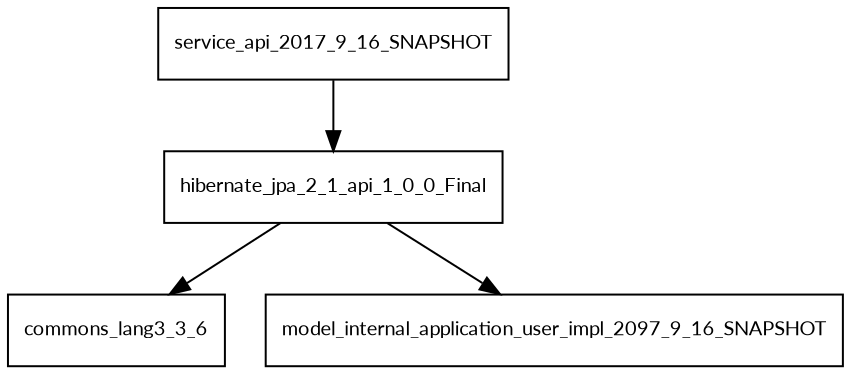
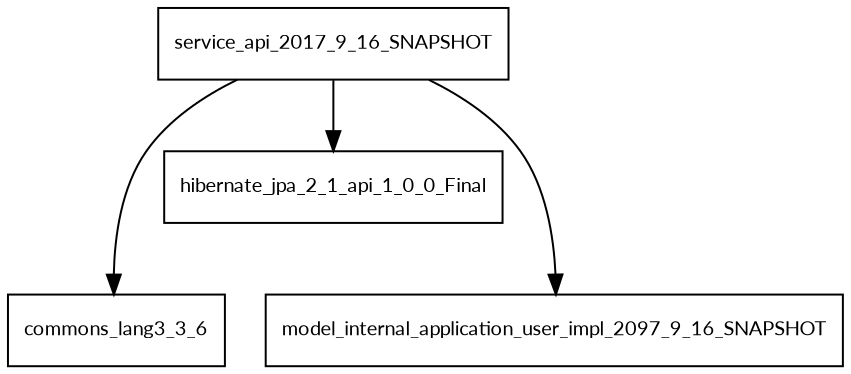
edge "hibernate_jpa_2_1_api_1_0_0_Final" -> "commons_lang3_3_6": now "service_api_2017_9_16_SNAPSHOT" -> "commons_lang3_3_6"
edge "hibernate_jpa_2_1_api_1_0_0_Final" -> "model_internal_application_user_impl_2097_9_16_SNAPSHOT": now "service_api_2017_9_16_SNAPSHOT" -> "model_internal_application_user_impl_2097_9_16_SNAPSHOT"
